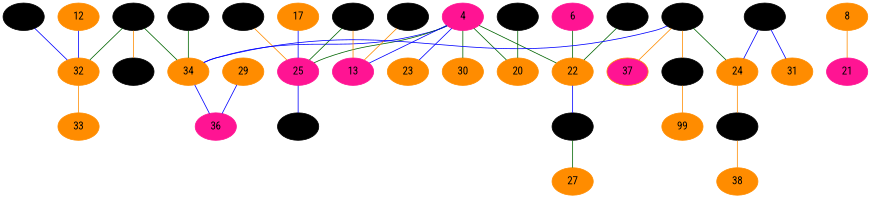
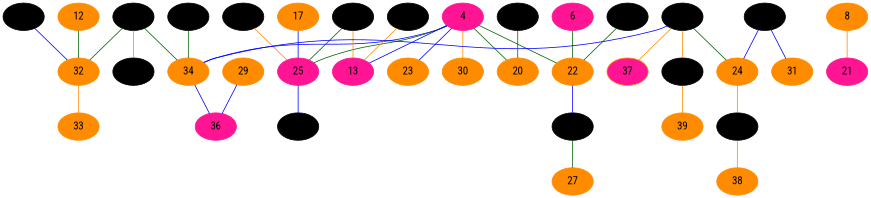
edge "4" -- "30": color darkgreen -> darkorange
edge "12" -- "32": color blue -> darkgreen
node "99": label "99" -> "39"
